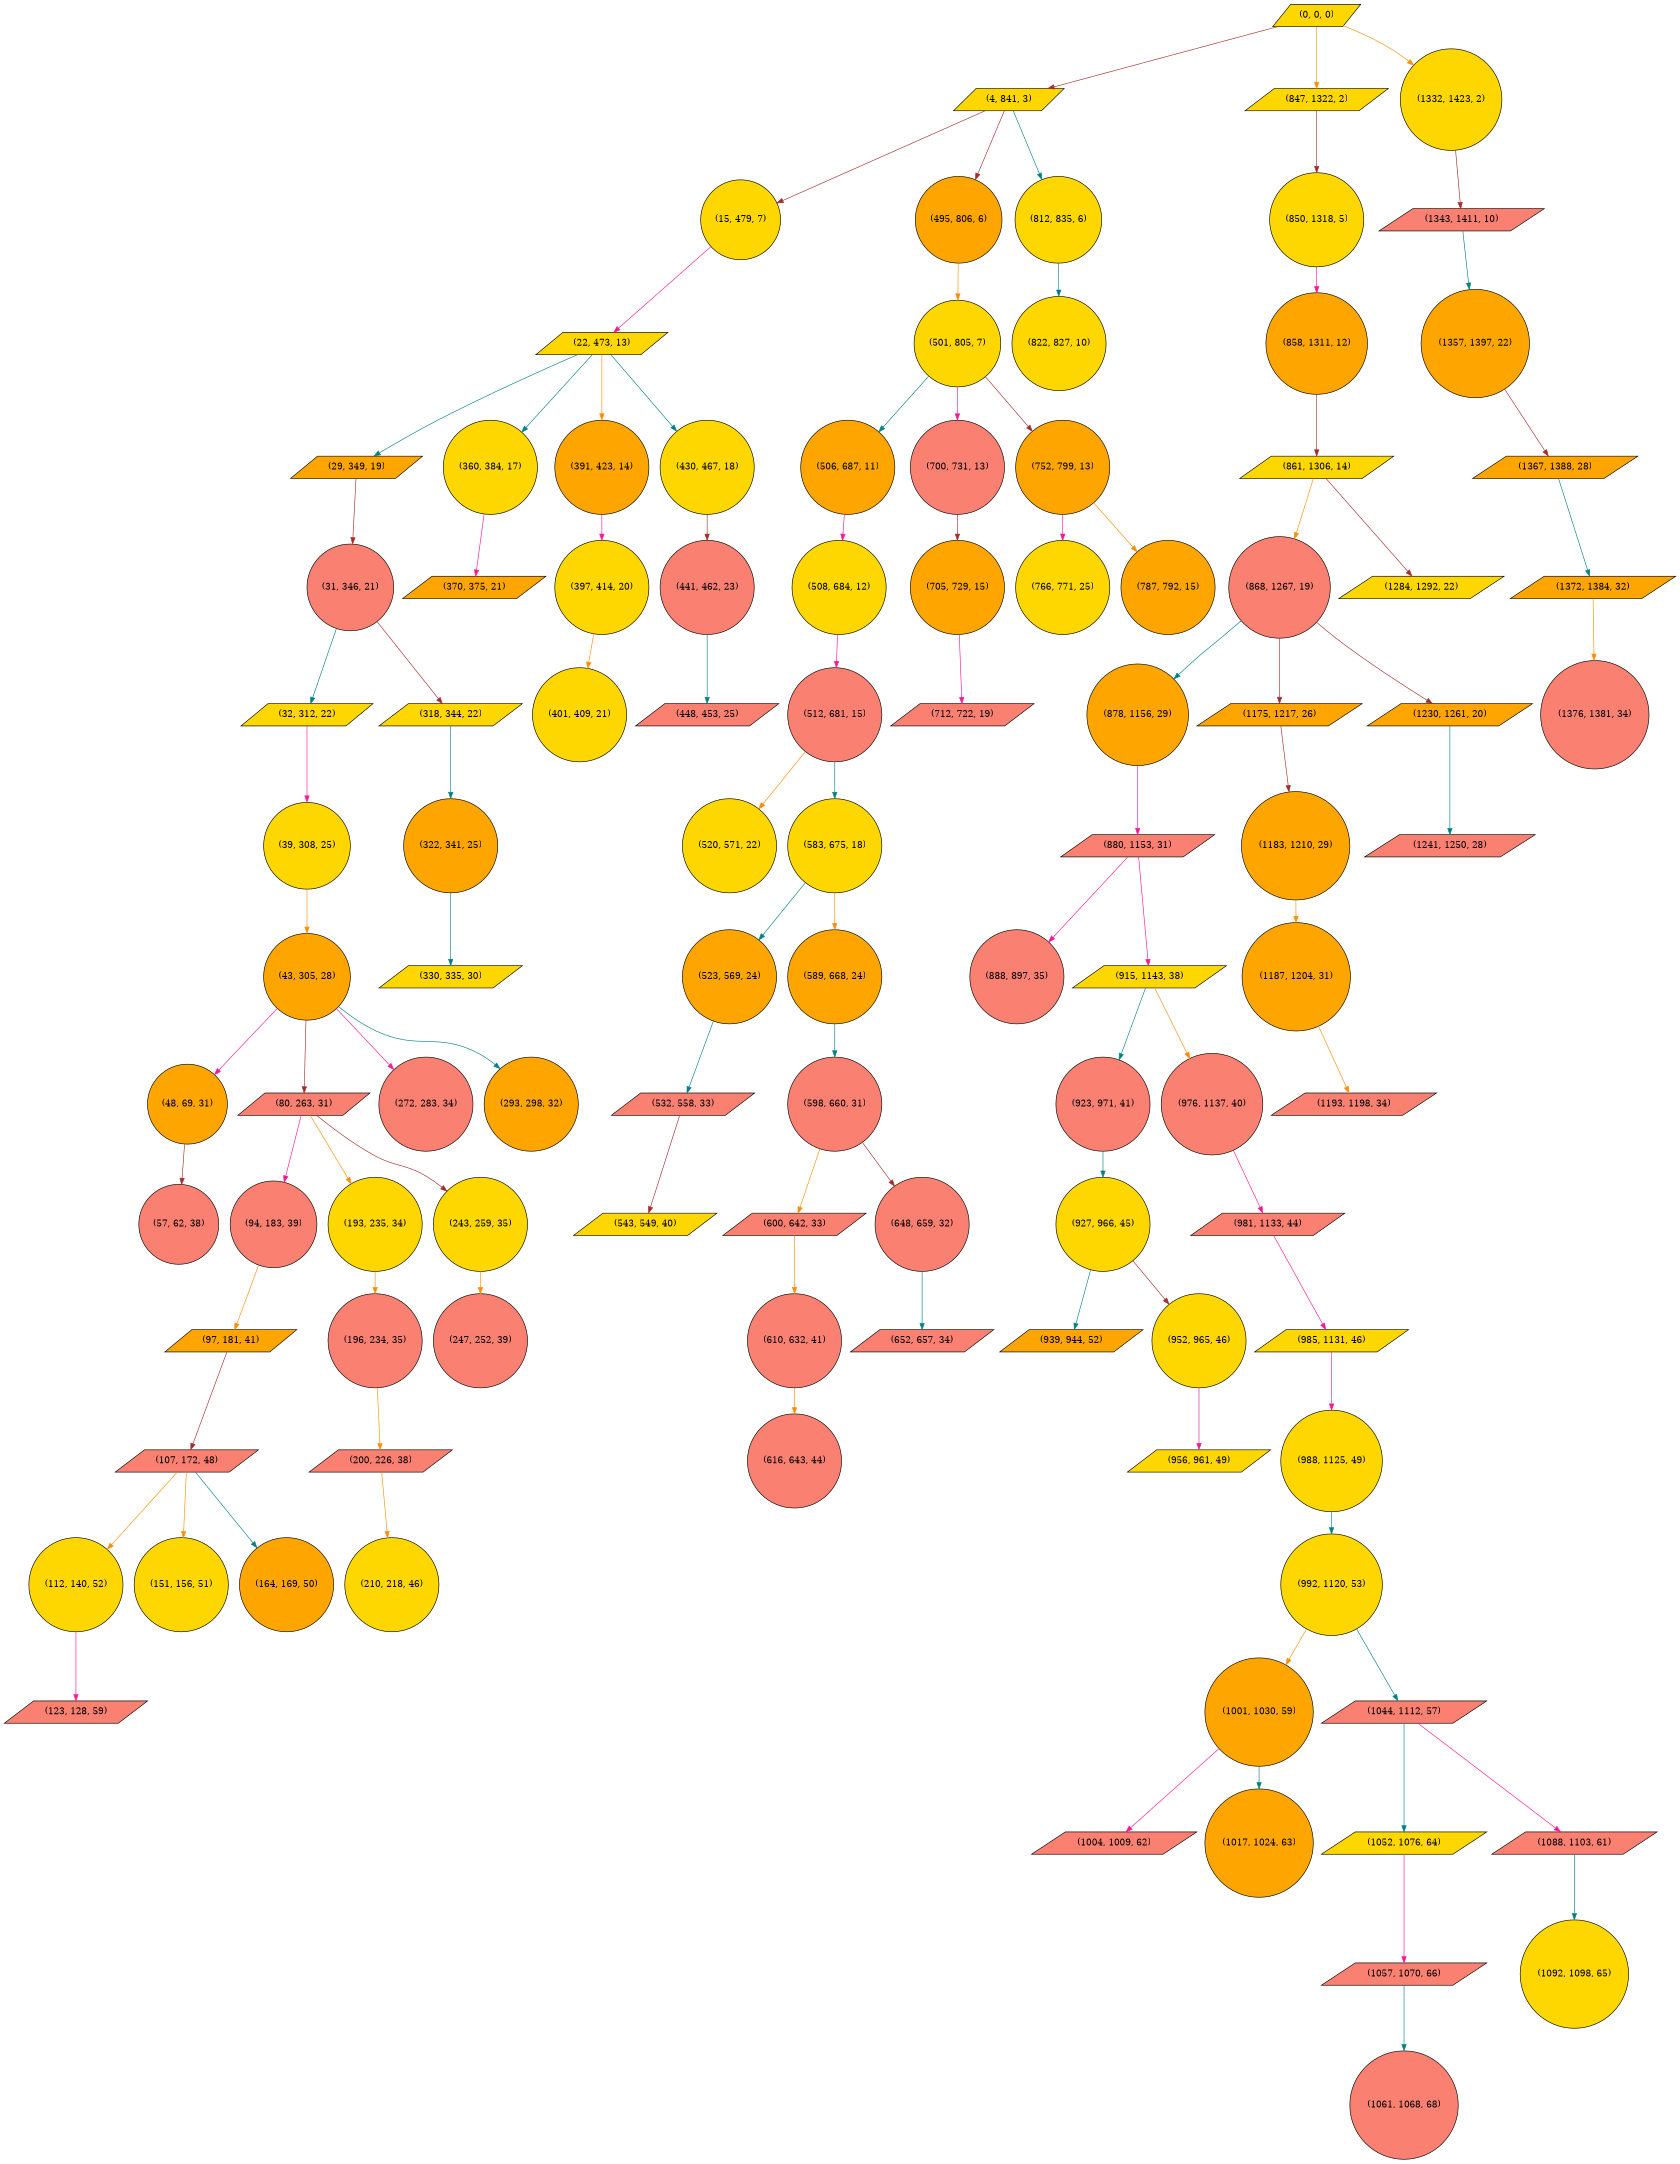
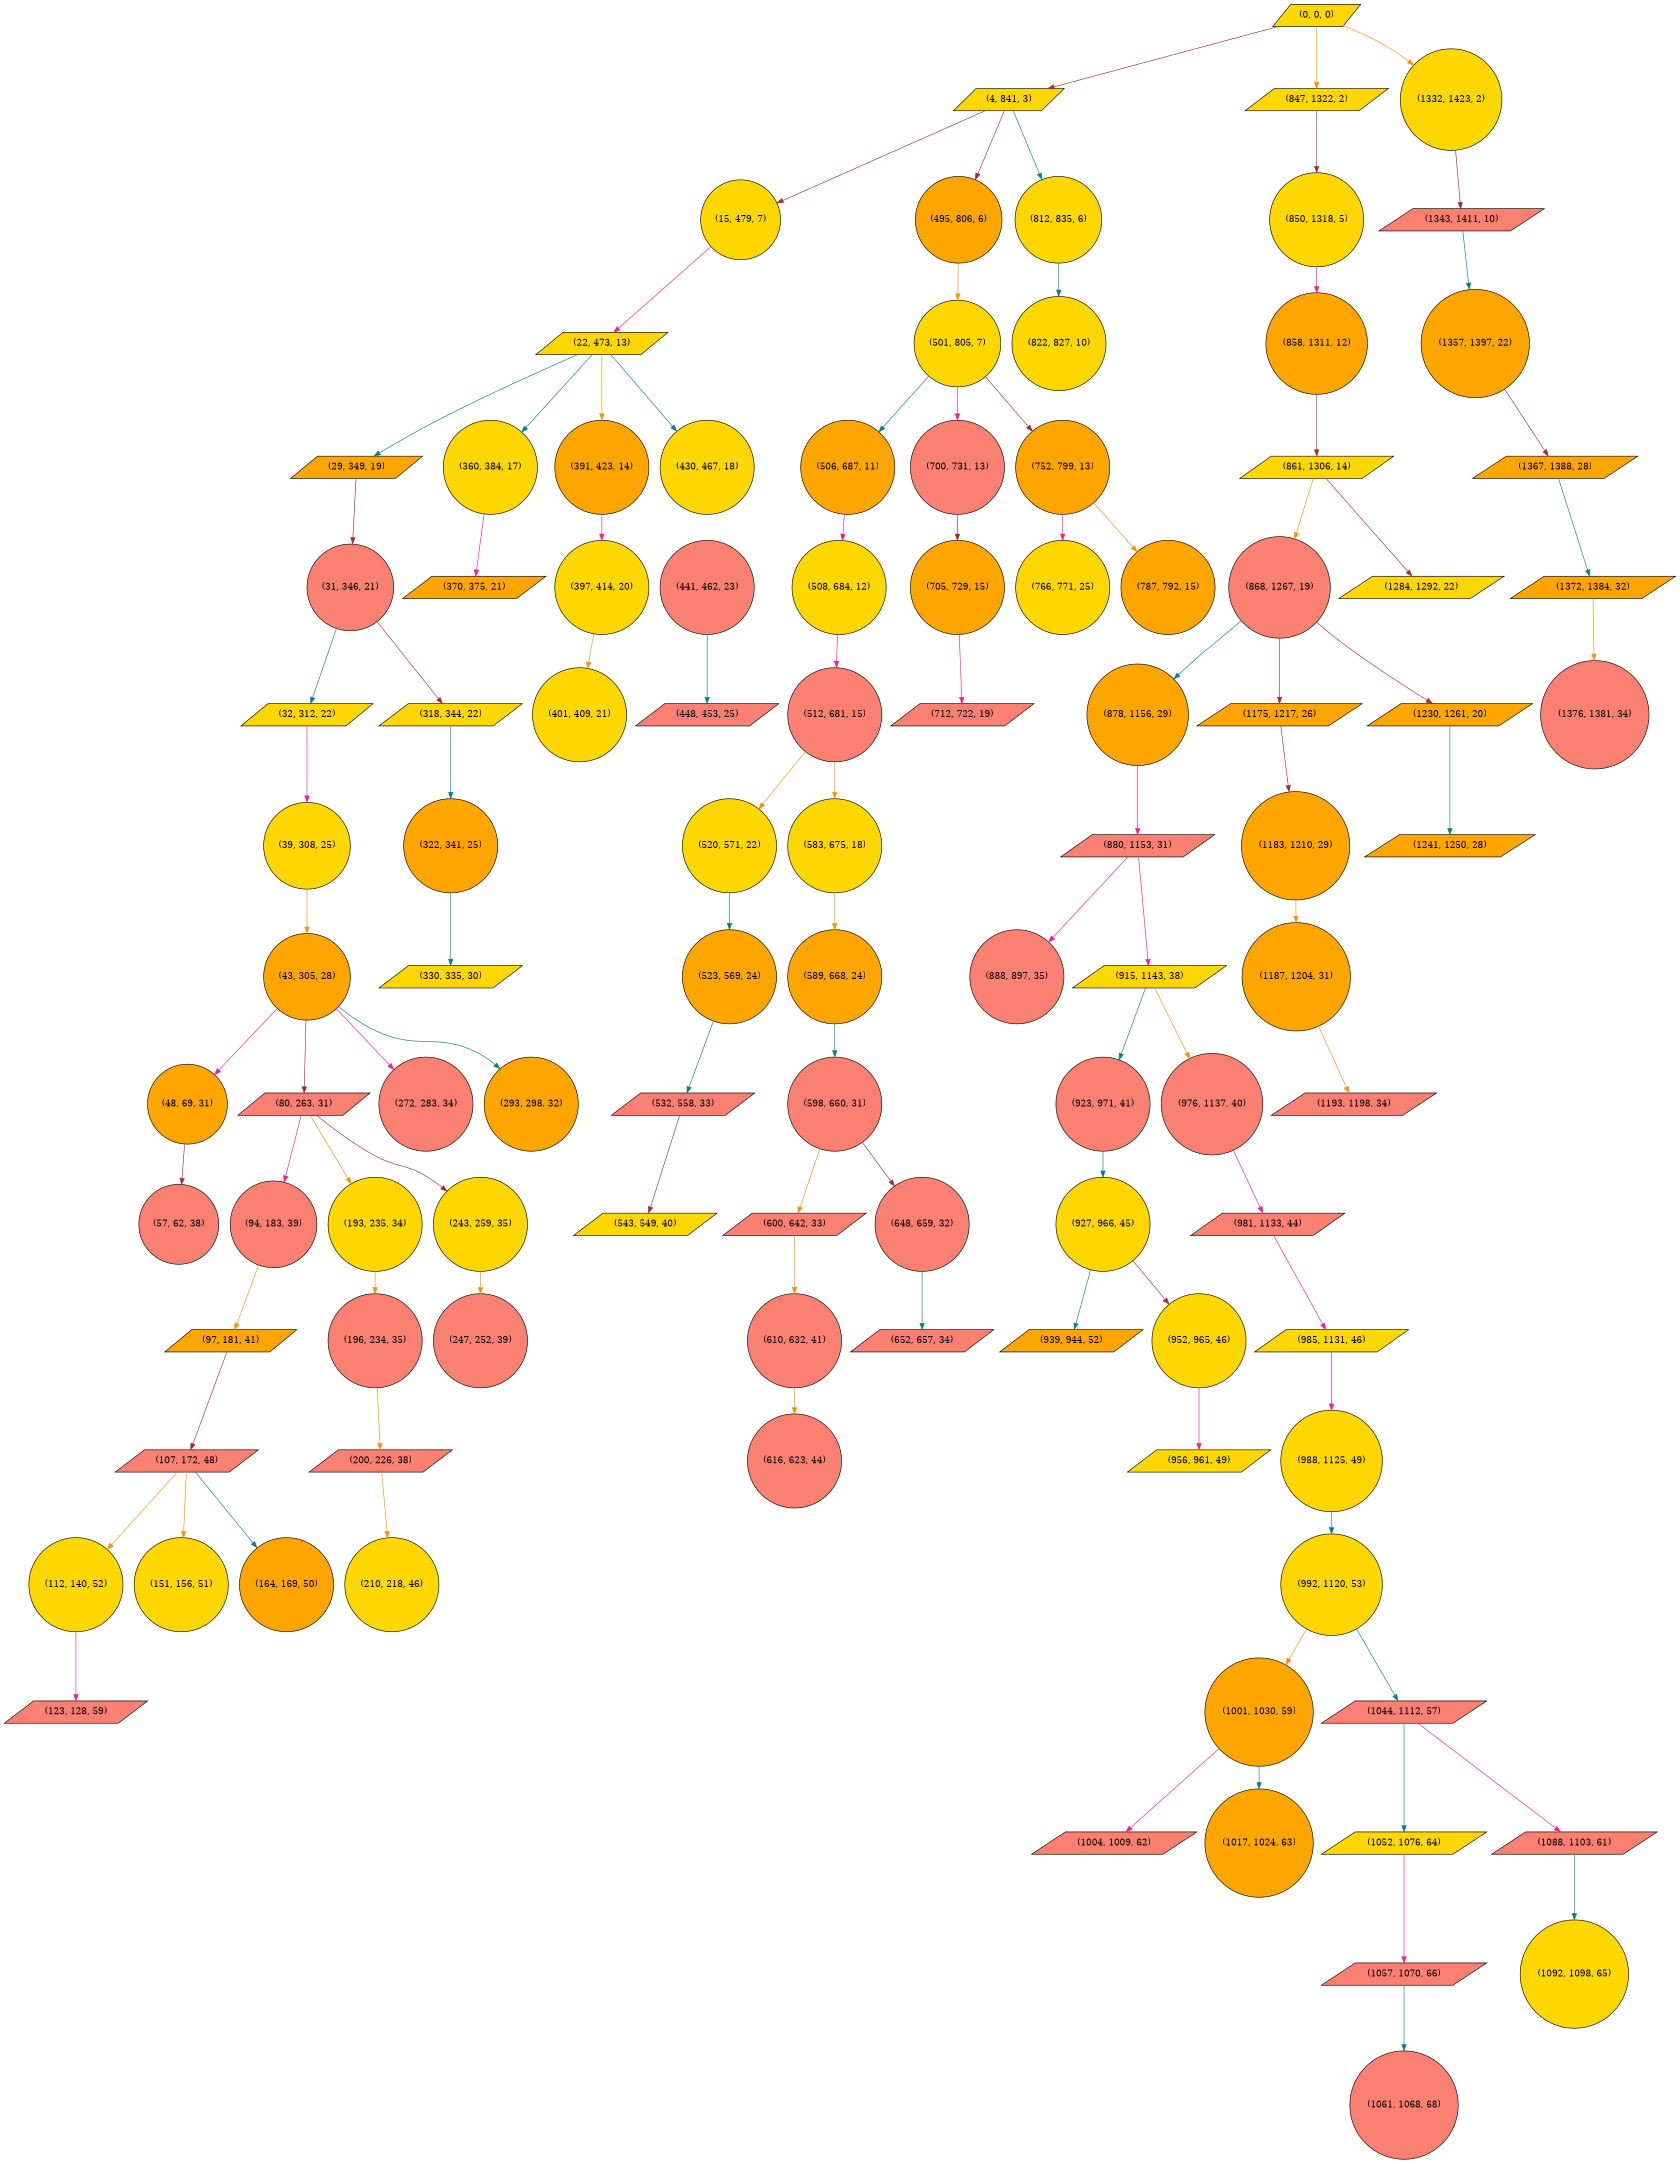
edge "(430, 467, 18)" -> "(441, 462, 23)": removed
edge "(512, 681, 15)" -> "(583, 675, 18)": color teal -> darkorange
node "(1241, 1250, 28)": fillcolor salmon -> orange
edge "(583, 675, 18)" -> "(523, 569, 24)": now "(520, 571, 22)" -> "(523, 569, 24)"
node "(616, 643, 44)": label "(616, 643, 44)" -> "(616, 623, 44)"
